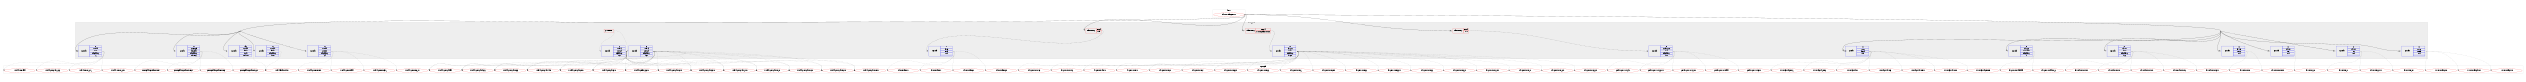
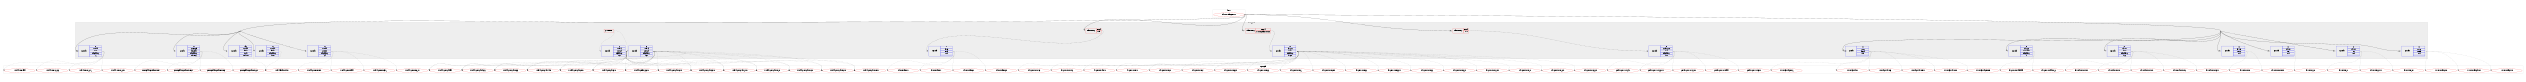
node "sys-devel/automake-2.4.6-r5": label "sys-devel/automake-2.4.6-r5" -> "sys-devel/libtool-2.4.6-r5"
node "sys-libs/readline-4.3_p5": removed
